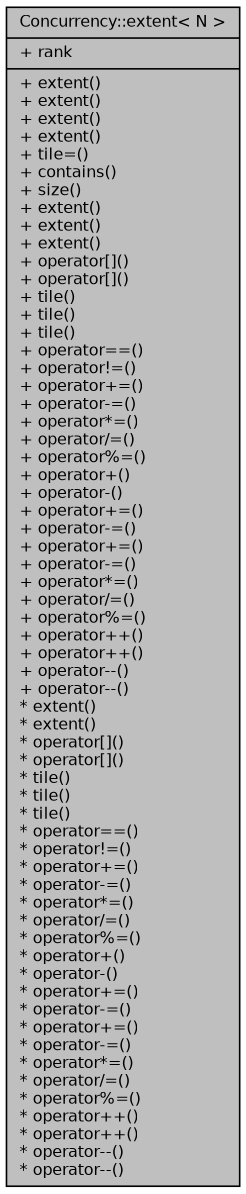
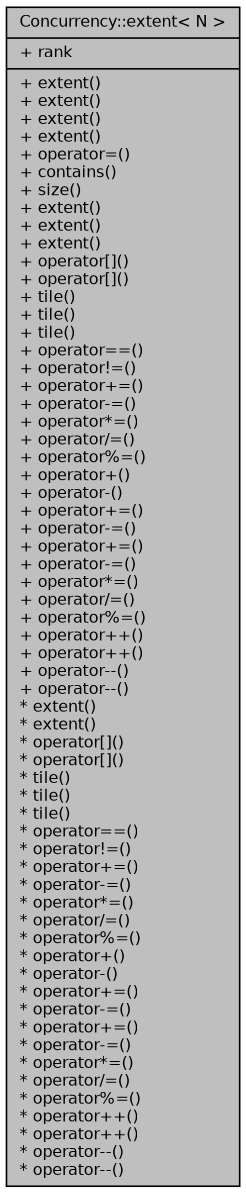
node "Concurrency::extent< N >": text "+ tile=()" -> "+ operator=()"
